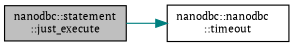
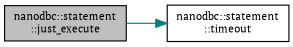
node "nanodbc::nanodbc ::timeout": label "nanodbc::nanodbc ::timeout" -> "nanodbc::statement ::timeout"
